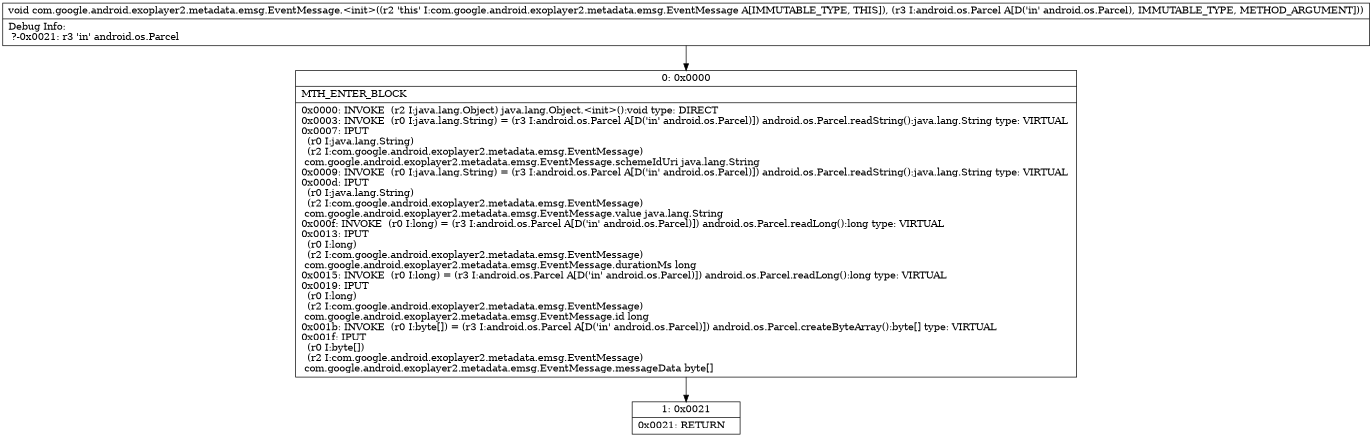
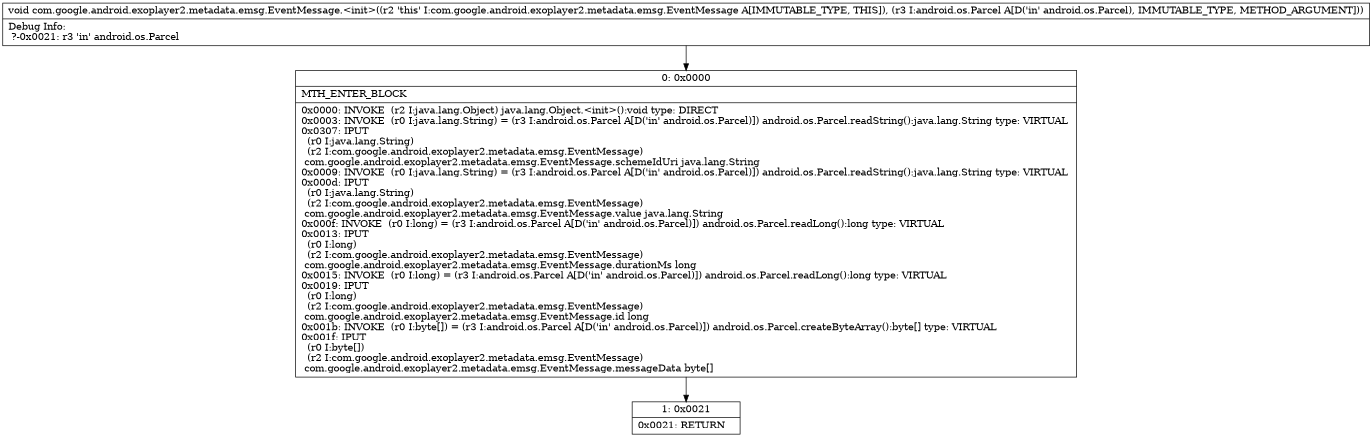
node "0: 0x0000": text "0x0007: IPUT" -> "0x0307: IPUT"
